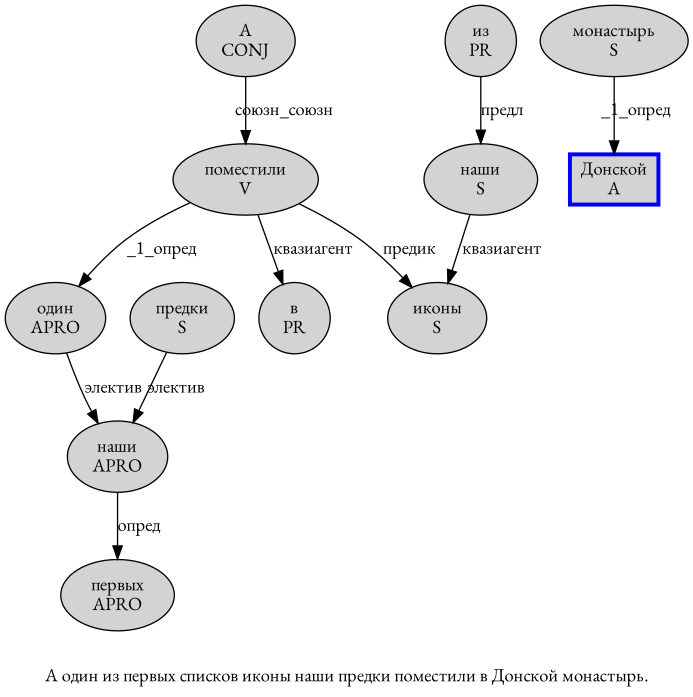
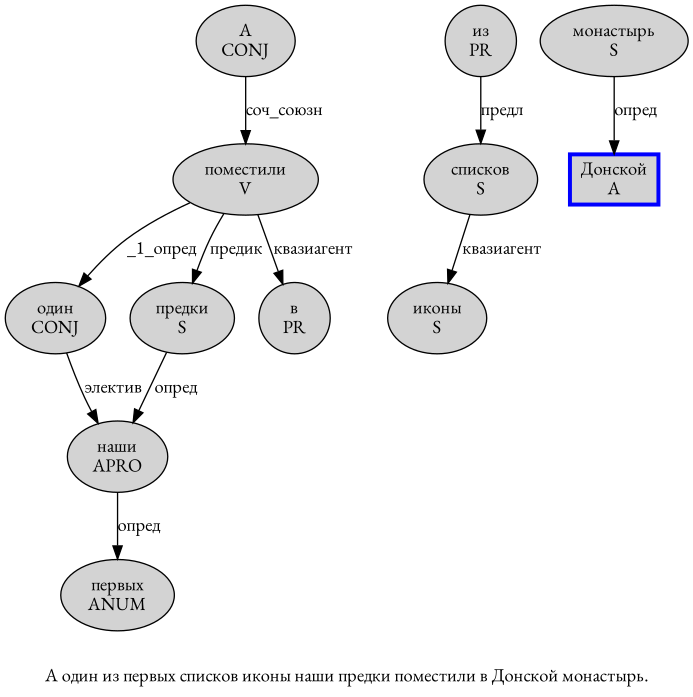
edge "А CONJ" -> "поместили V": label "союзн_союзн" -> "соч_союзн"
edge "монастырь S" -> "Донской A": label "_1_опред" -> "опред"
node "наши S": label "наши S" -> "списков S"
edge "поместили V" -> "иконы S": now "поместили V" -> "предки S"
node "один APRO": label "один APRO" -> "один CONJ"
edge "предки S" -> "наши APRO": label "электив" -> "опред"
node "первых APRO": label "первых APRO" -> "первых ANUM"
